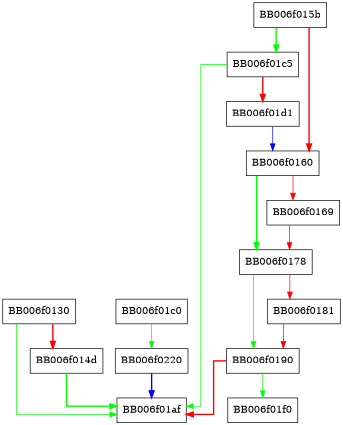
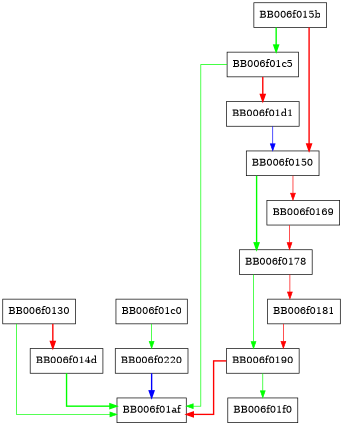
node "BB006f0160": label "BB006f0160" -> "BB006f0150"
